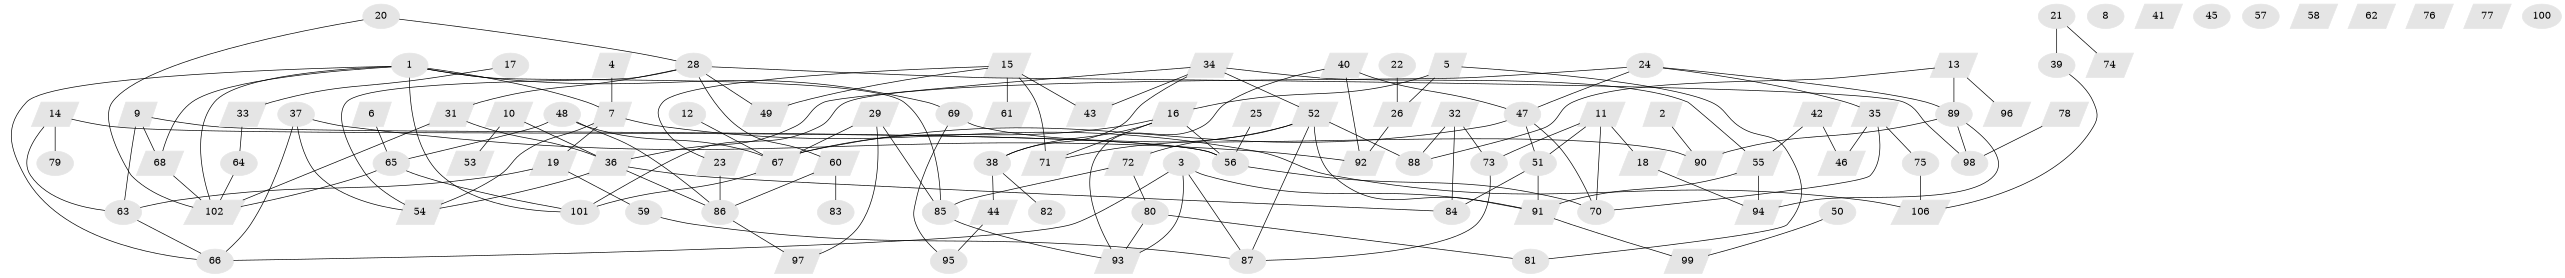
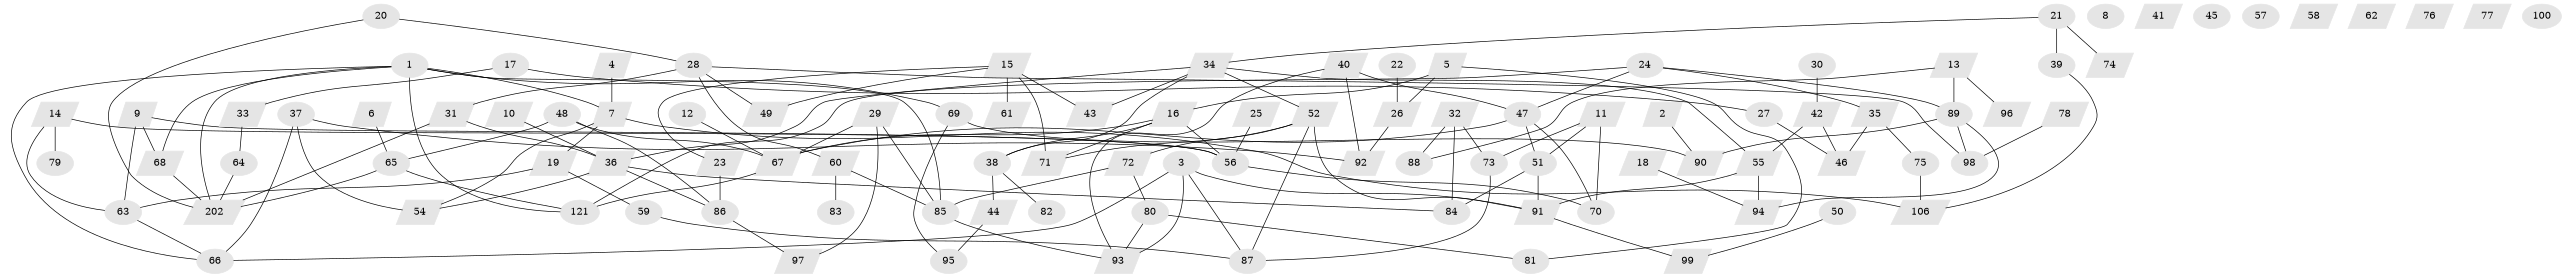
edge "21" -- "34": added
node "30": added
edge "28" -- "54": removed
node "27": added
edge "52" -- "88": removed
edge "11" -- "18": removed
node "53": removed
edge "60" -- "86": now "60" -- "85"
edge "35" -- "70": removed
node "102": label "102" -> "202"
node "101": label "101" -> "121"
